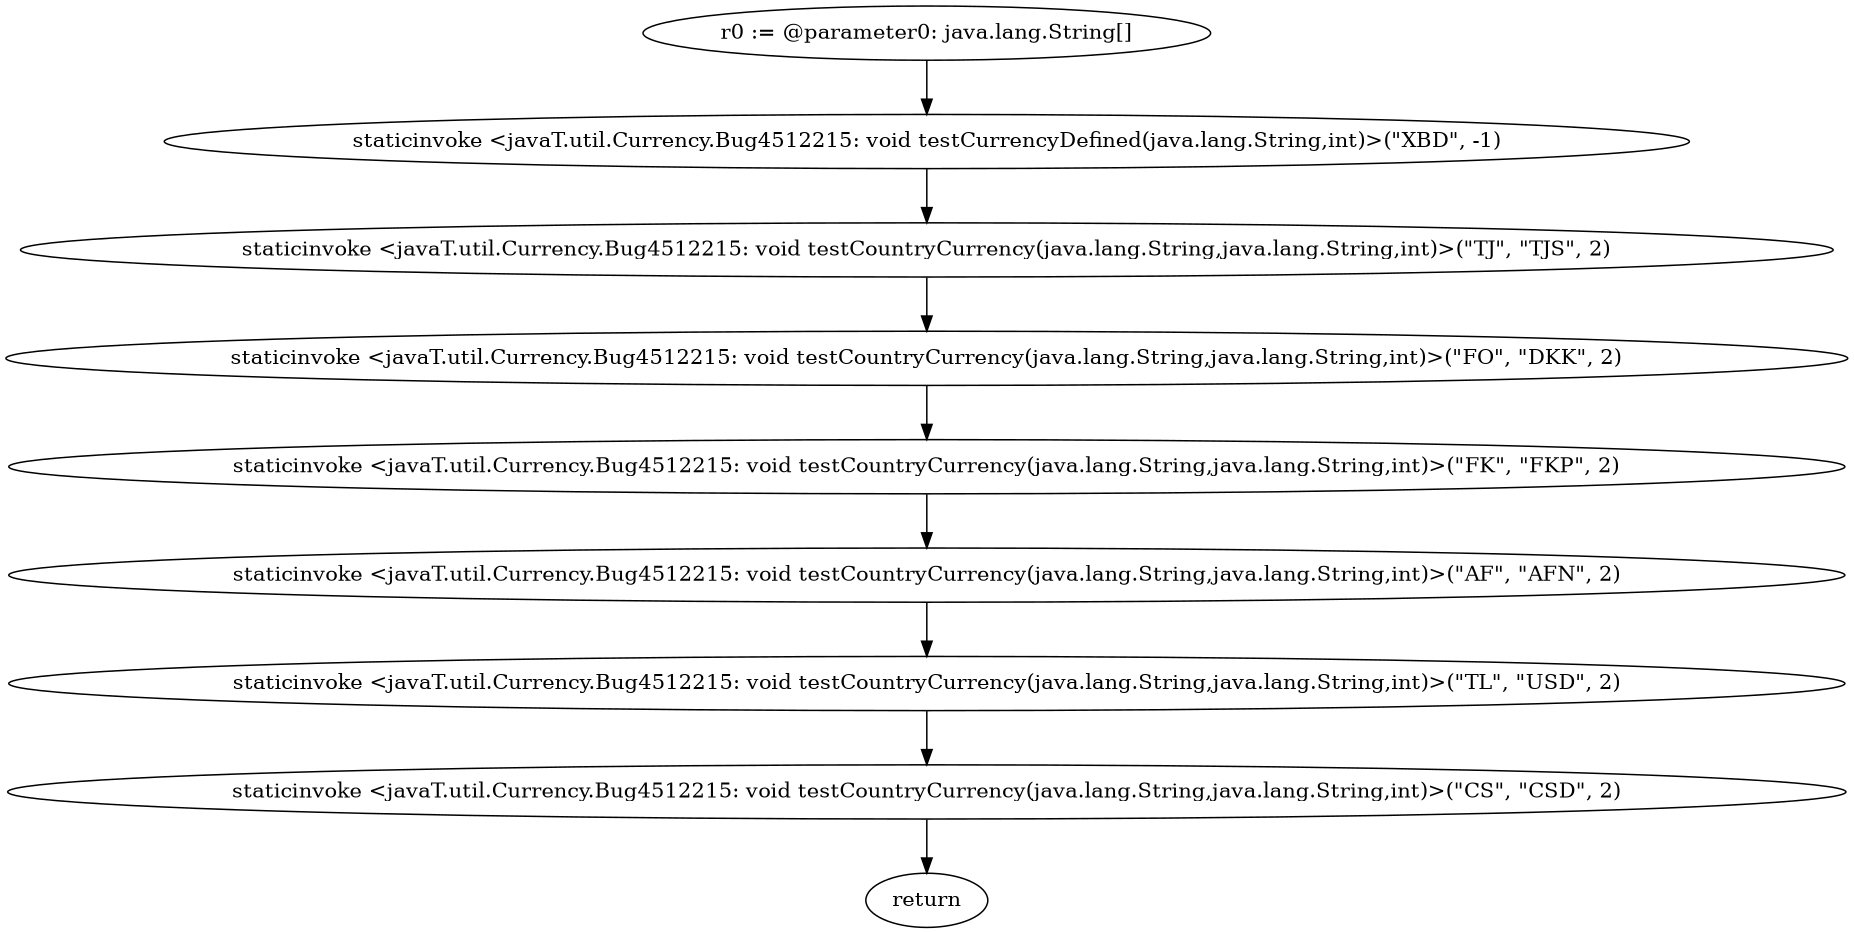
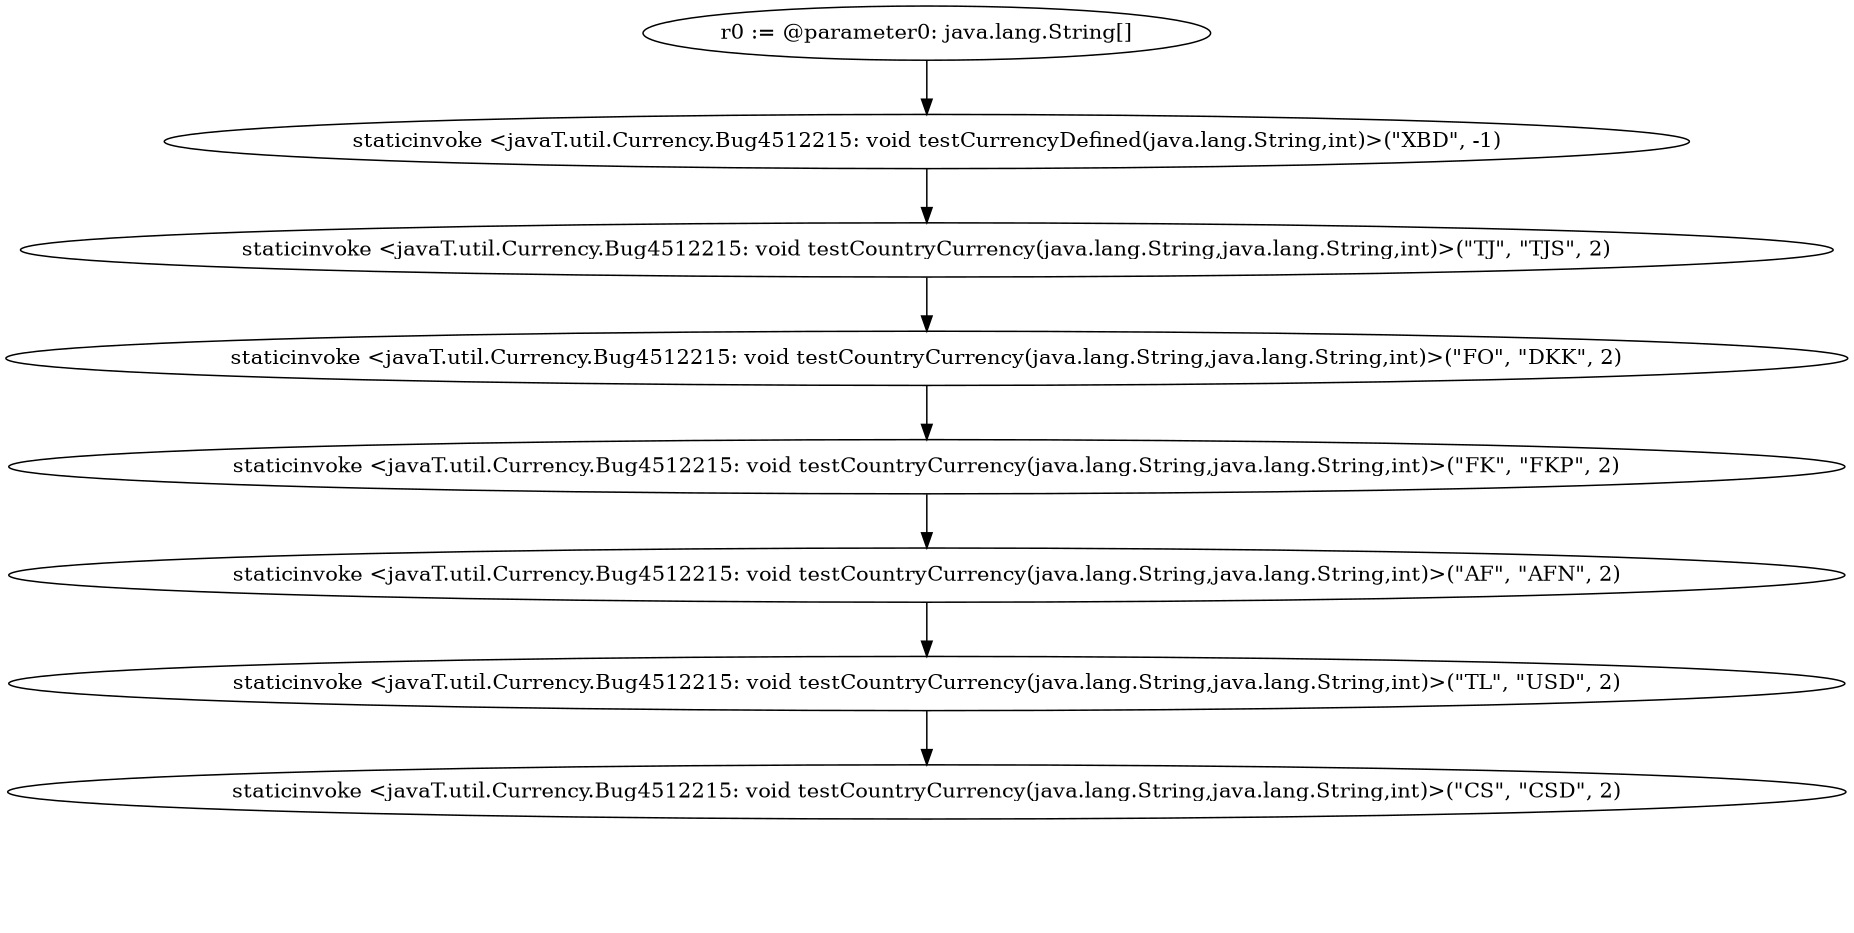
node "return": removed
